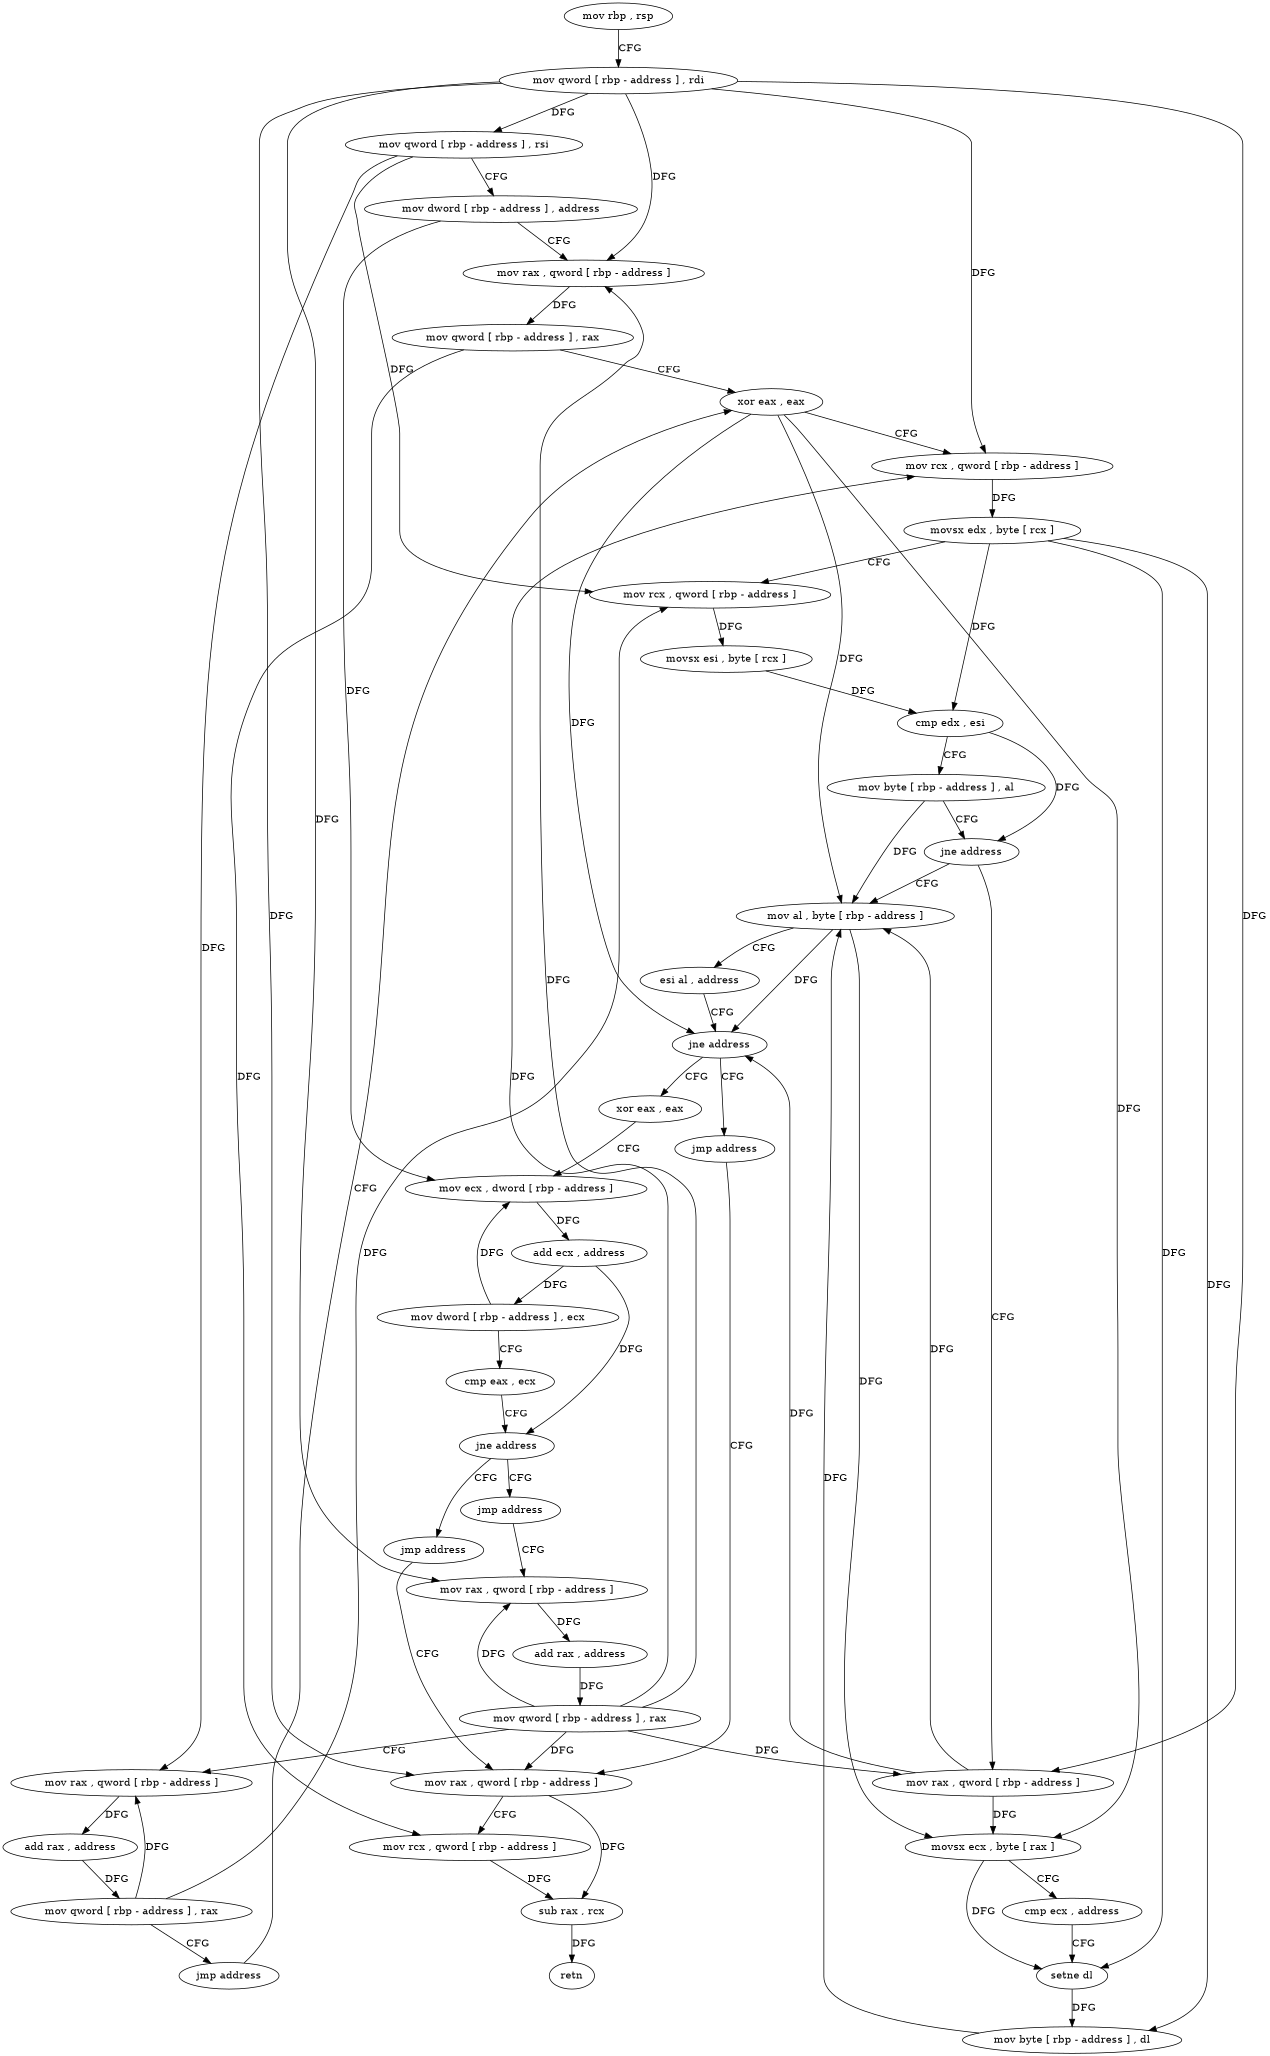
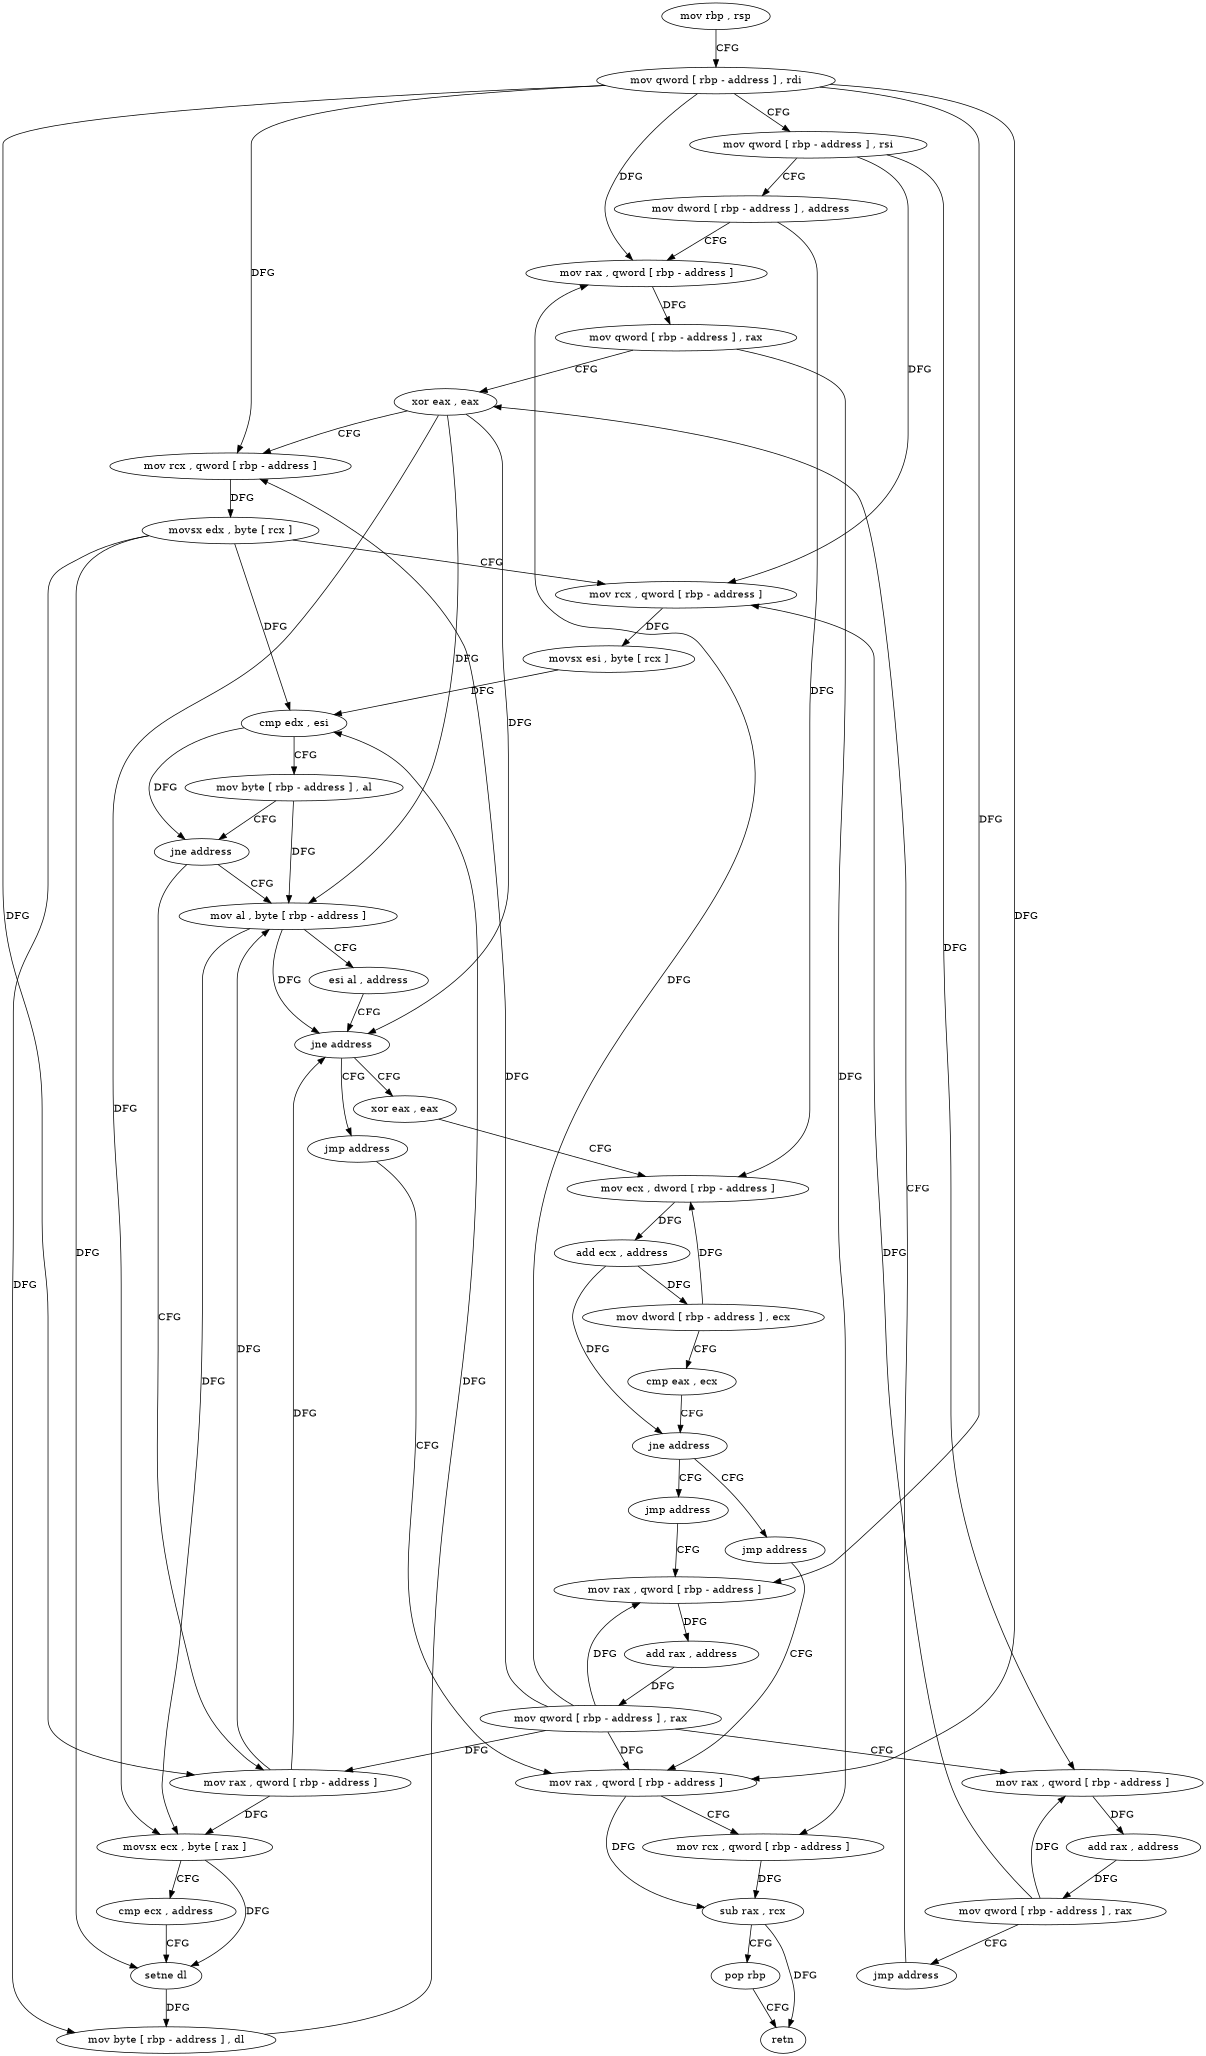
edge "mov qword [ rbp - address ] , rdi" -> "mov qword [ rbp - address ] , rsi": label "DFG" -> "CFG"
edge "mov byte [ rbp - address ] , dl" -> "mov al , byte [ rbp - address ]": now "mov byte [ rbp - address ] , dl" -> "cmp edx , esi"
node "pop rbp": added
